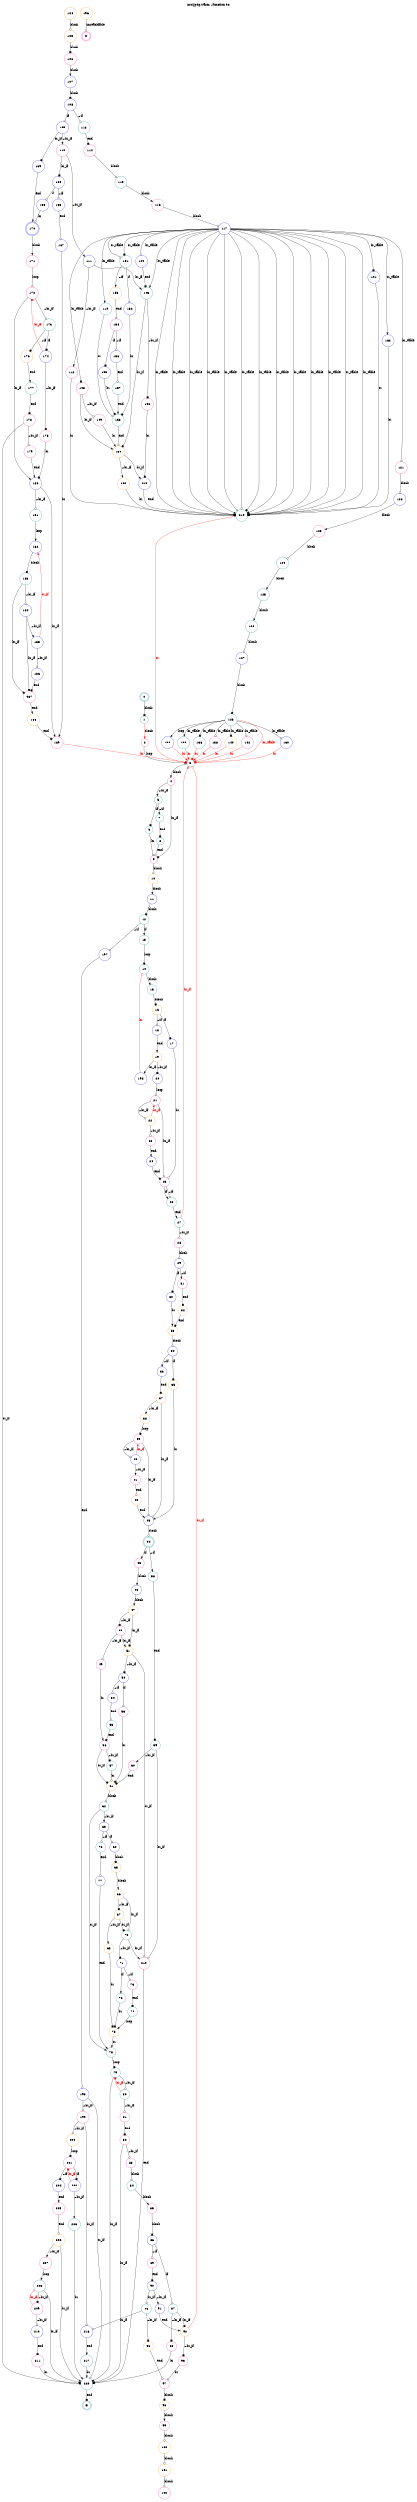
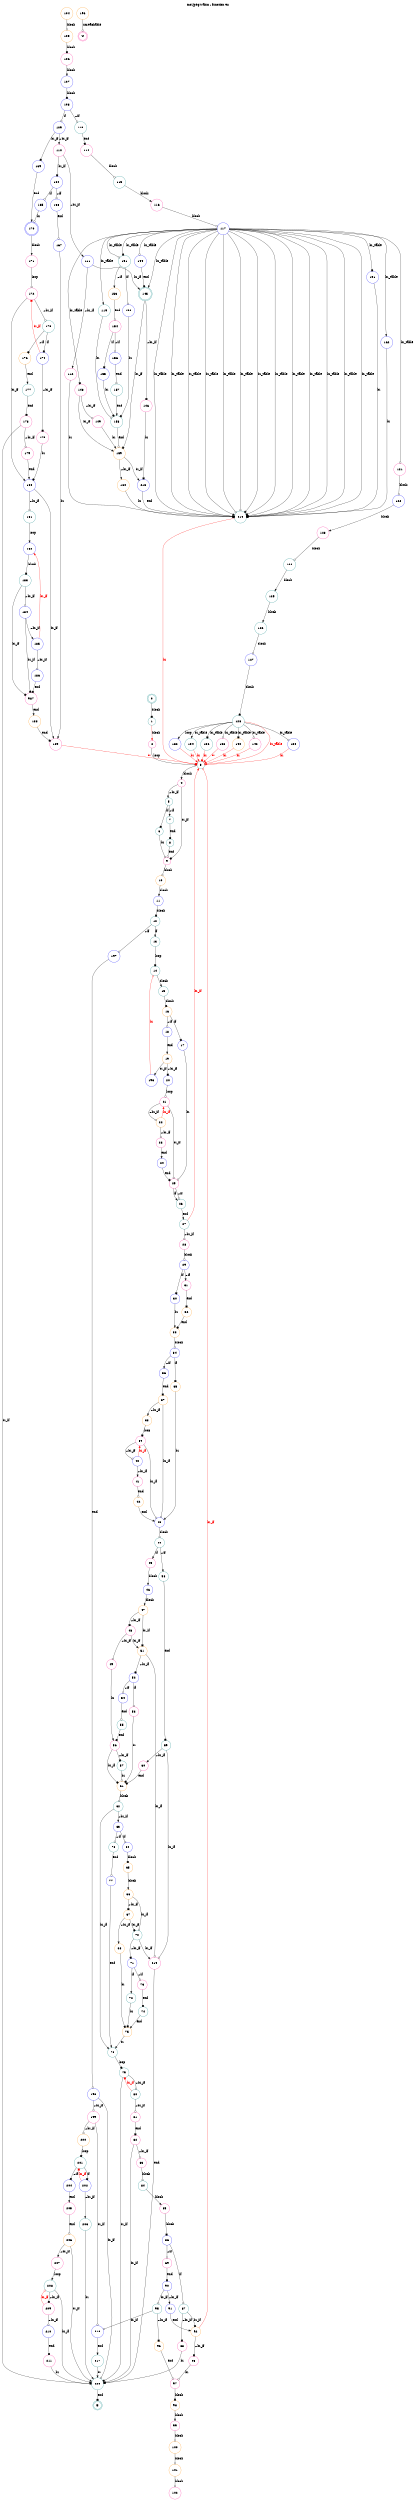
node "145": shape circle -> doublecircle
node "44": shape doublecircle -> circle
edge "74" -> "75": label "loop" -> "end"
node "201": color deeppink -> teal
